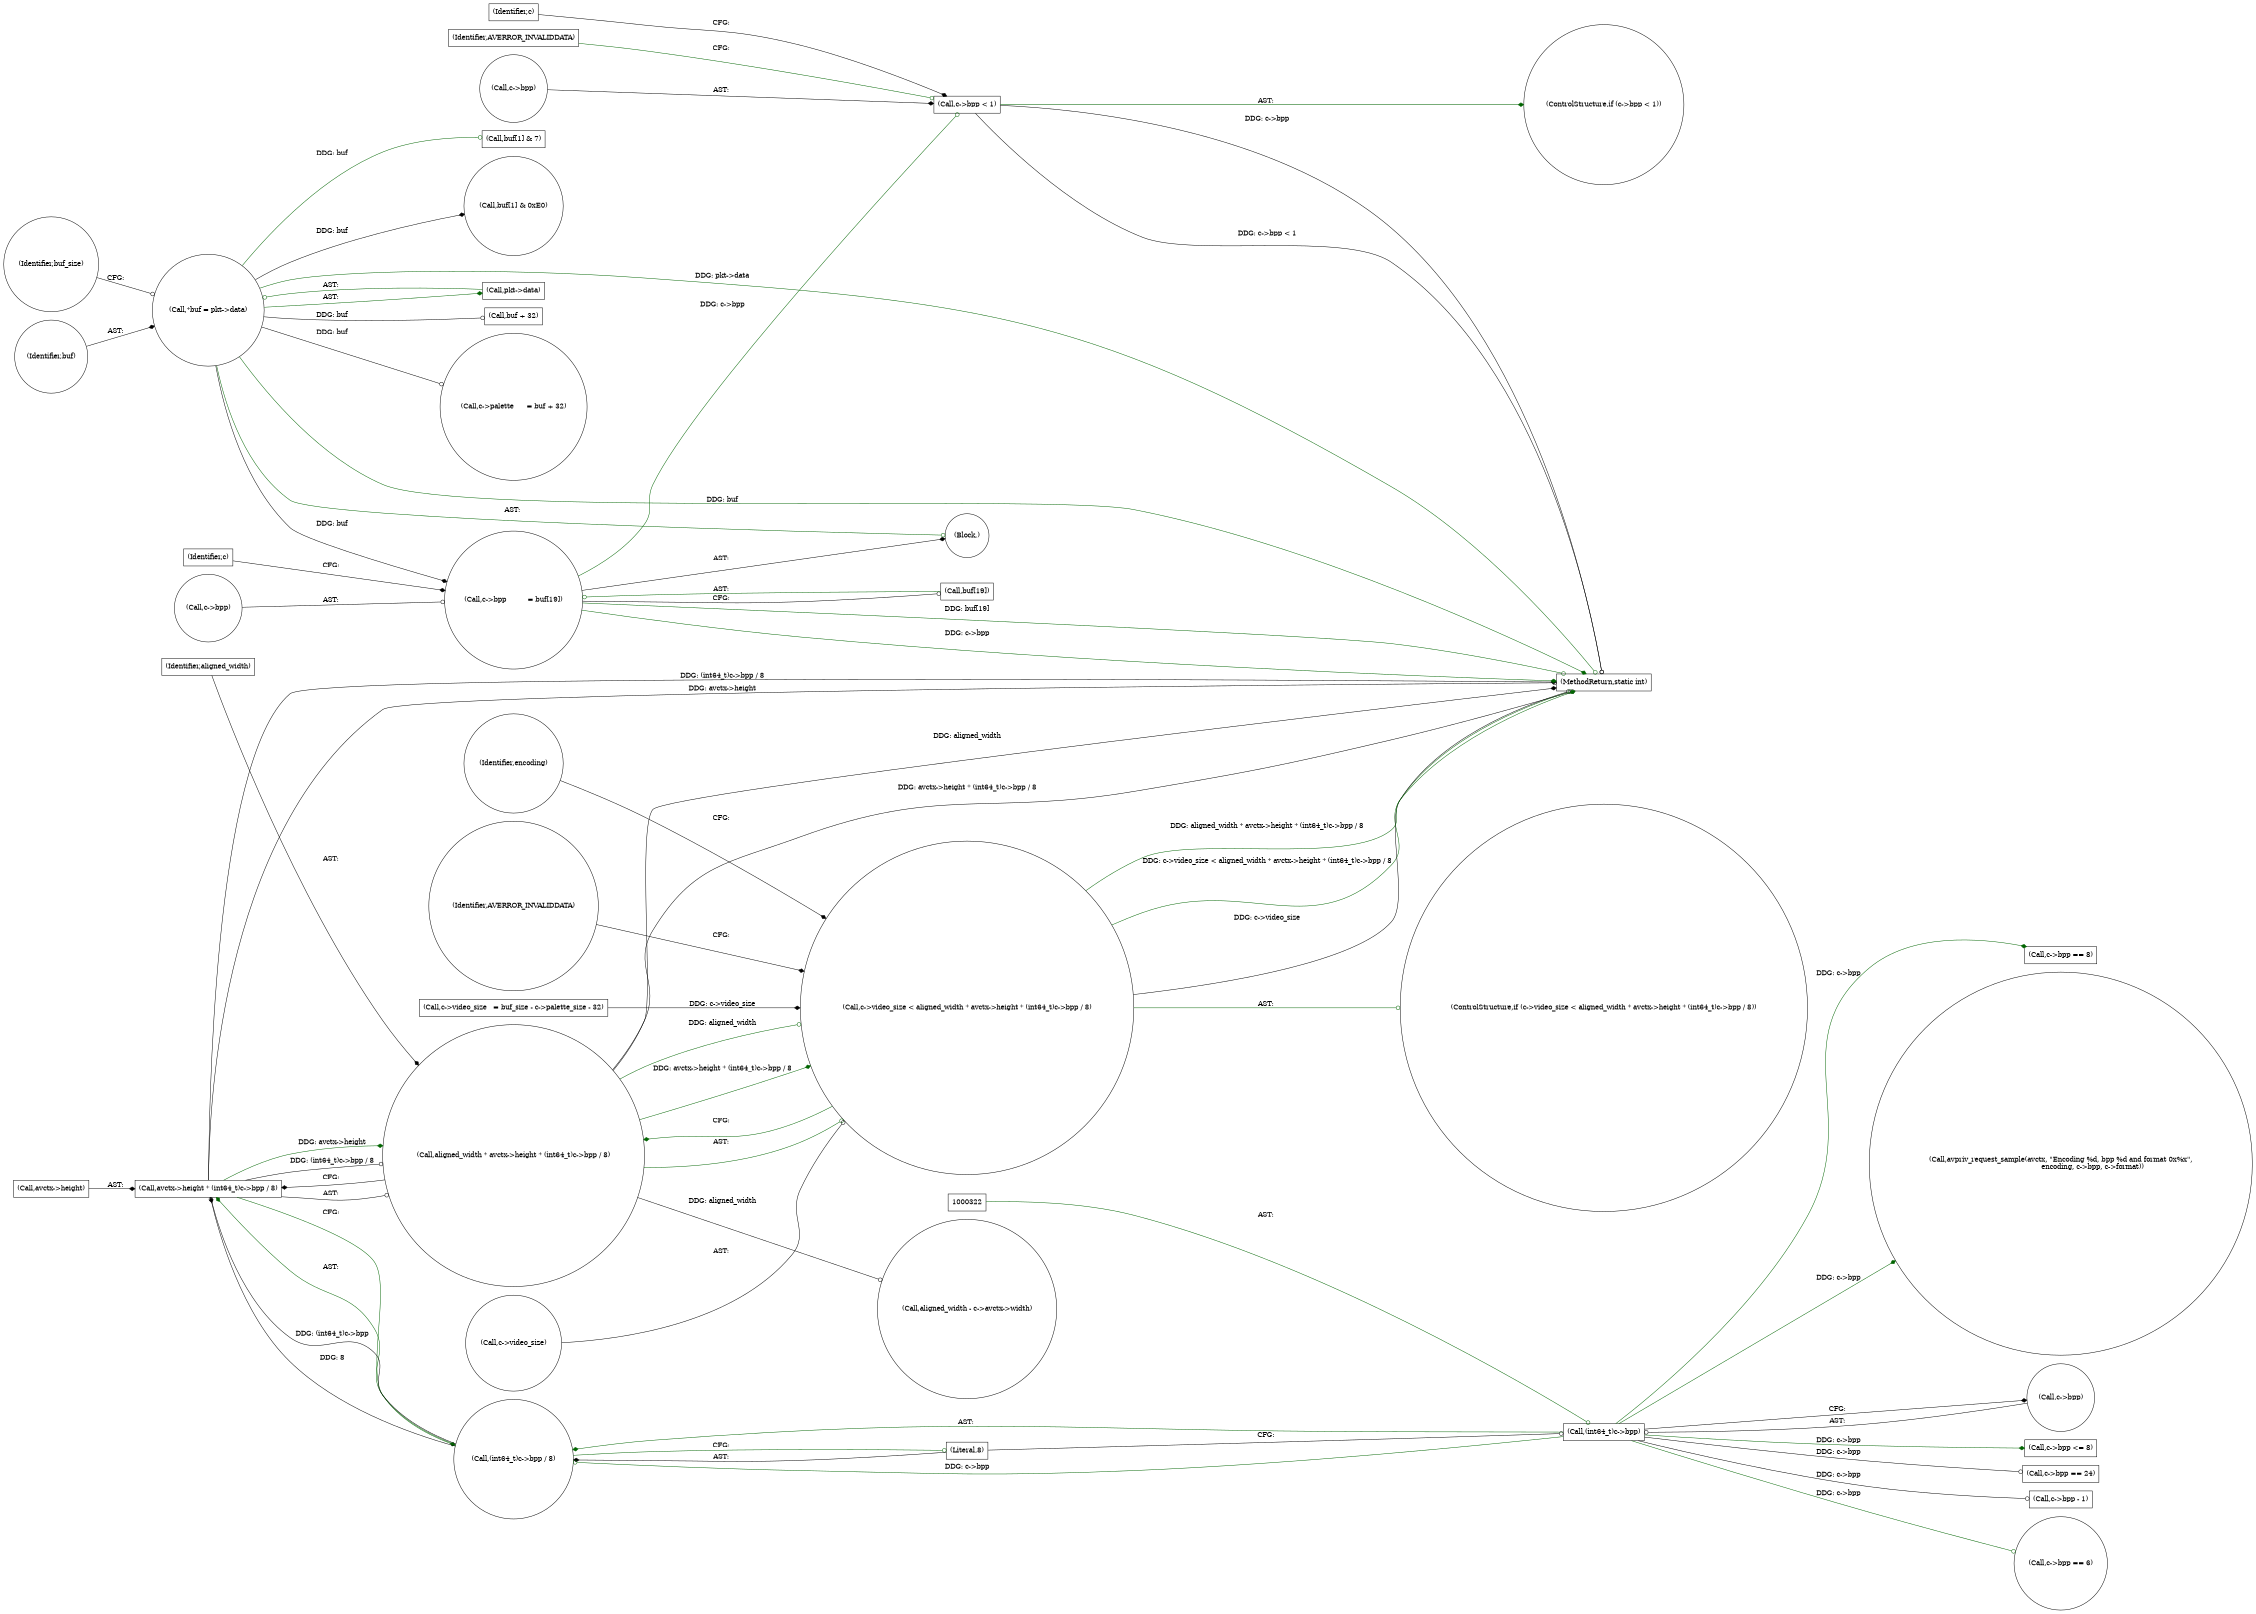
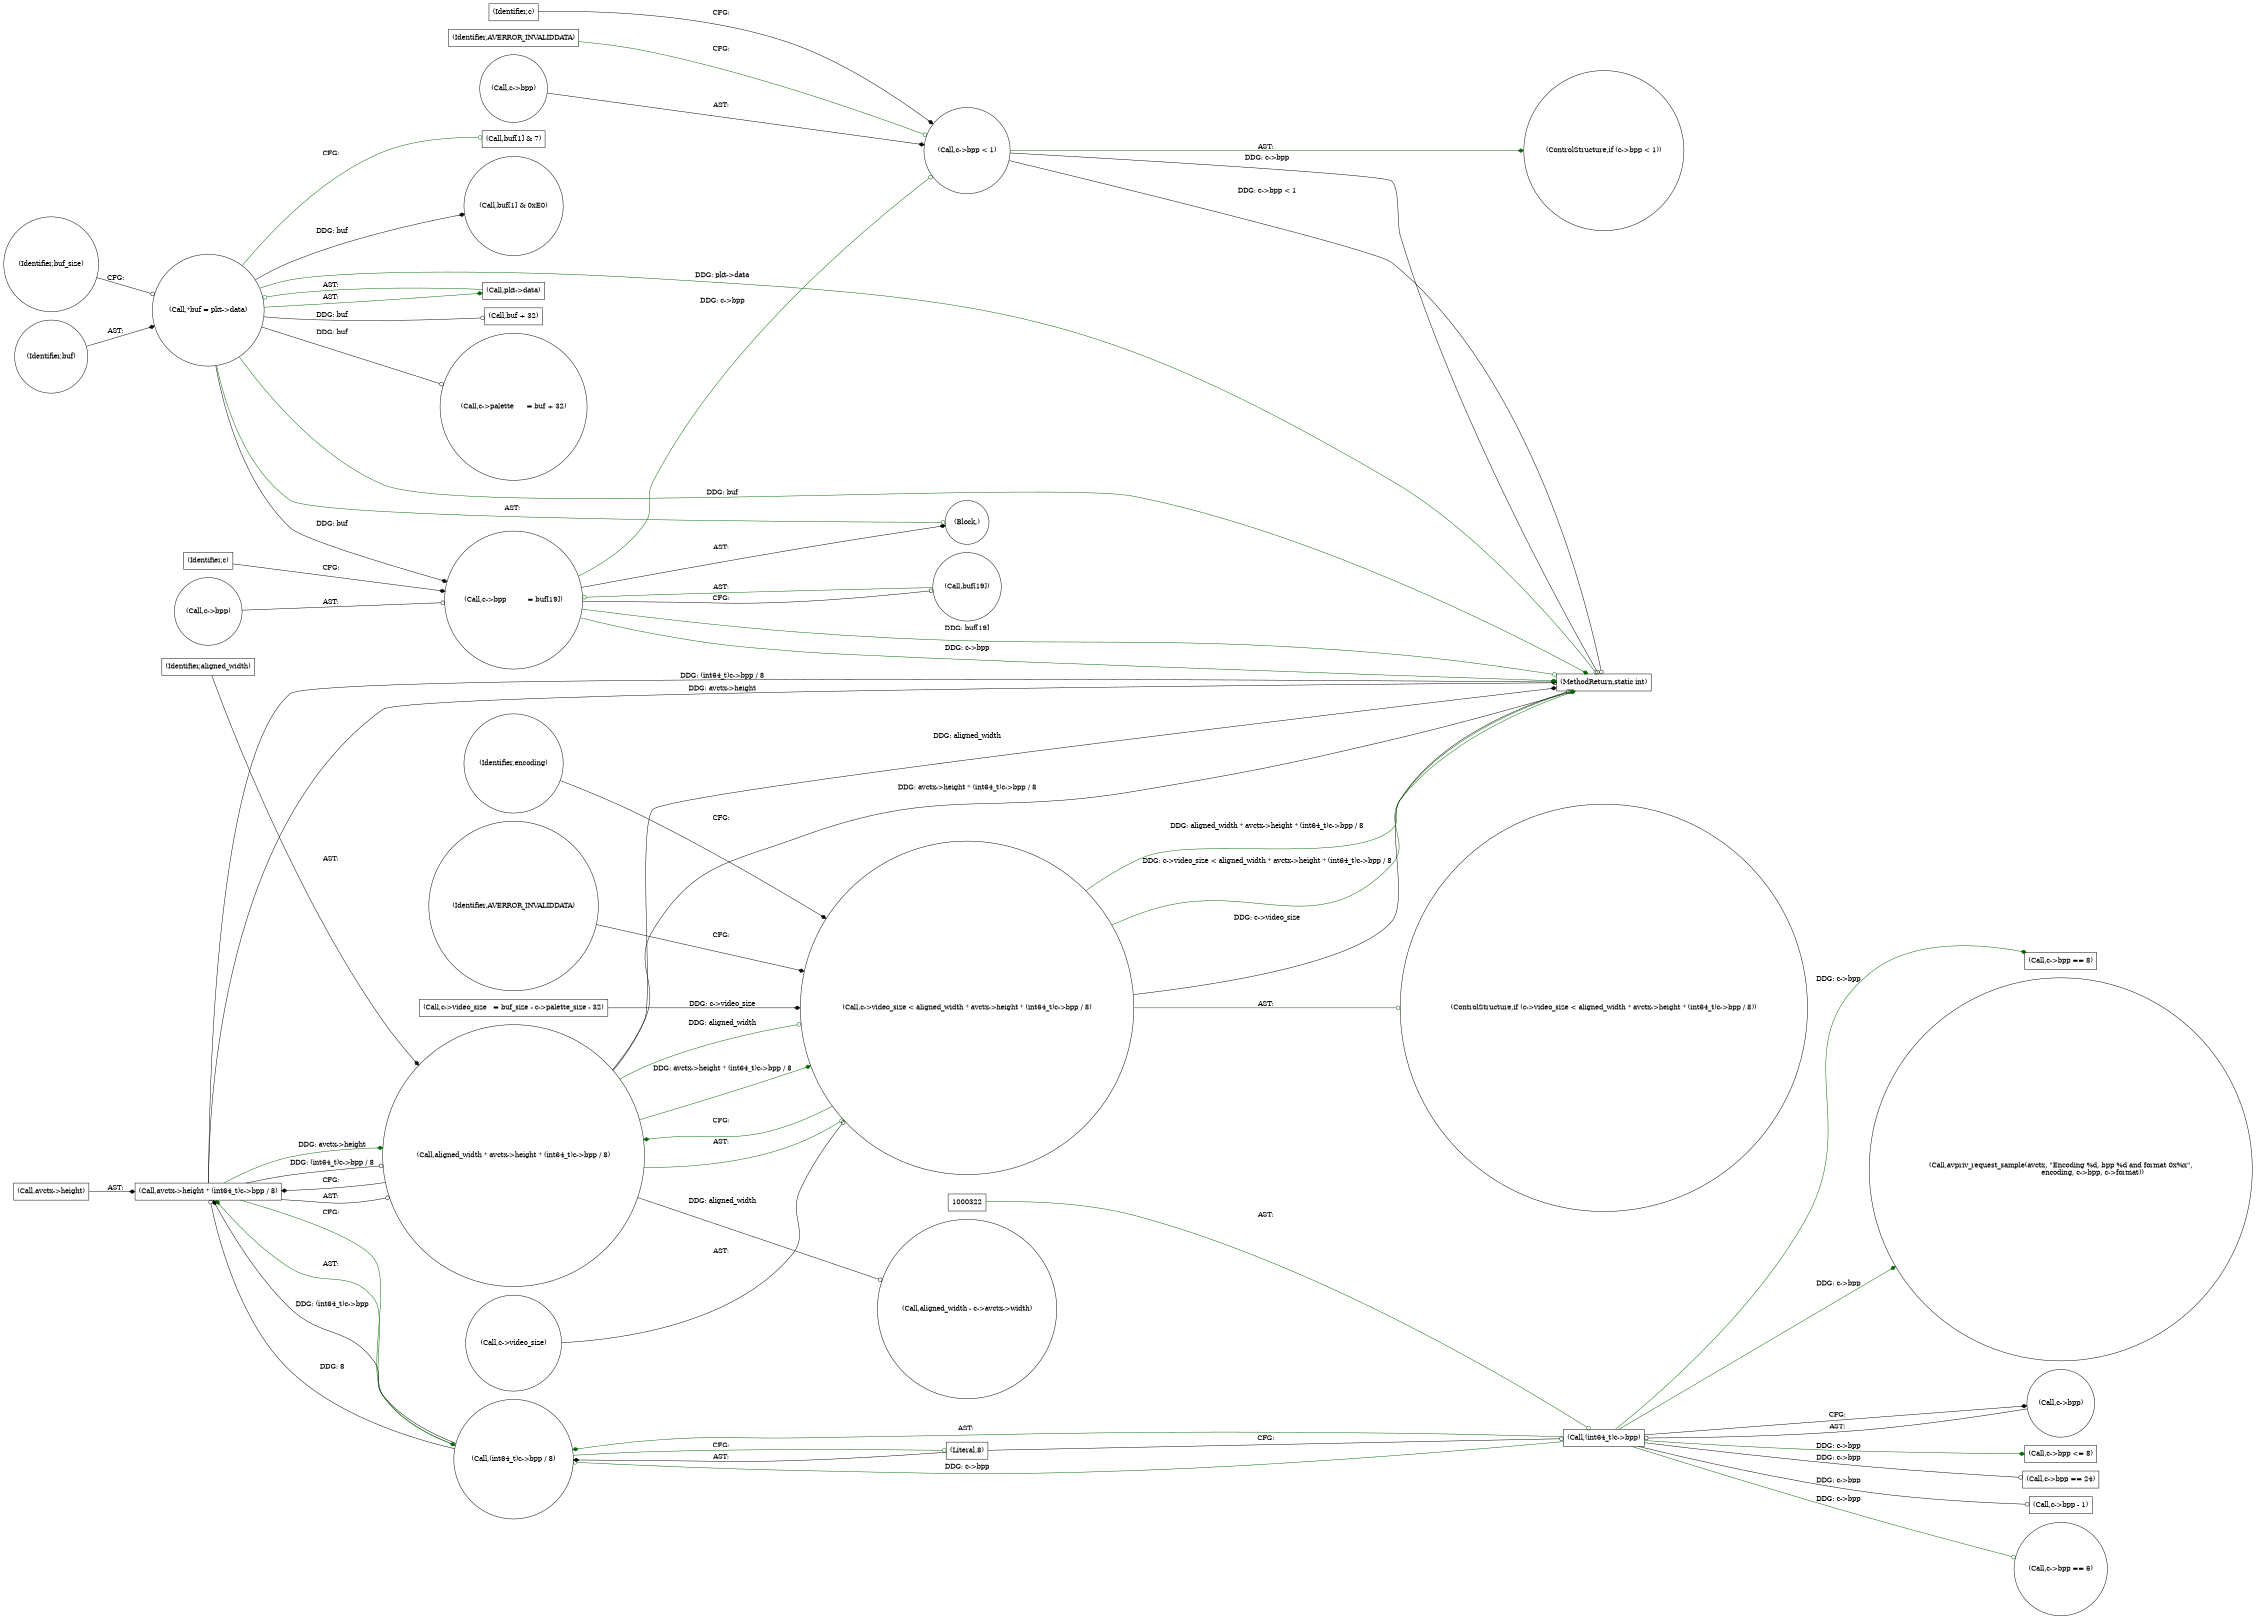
node "(Call,c->bpp < 1)": shape box -> circle
edge "(Call,*buf = pkt->data)" -> "(Call,buf[1] & 7)": label "DDG: buf" -> "CFG: "
node "(Call,buf[19])": shape box -> circle
